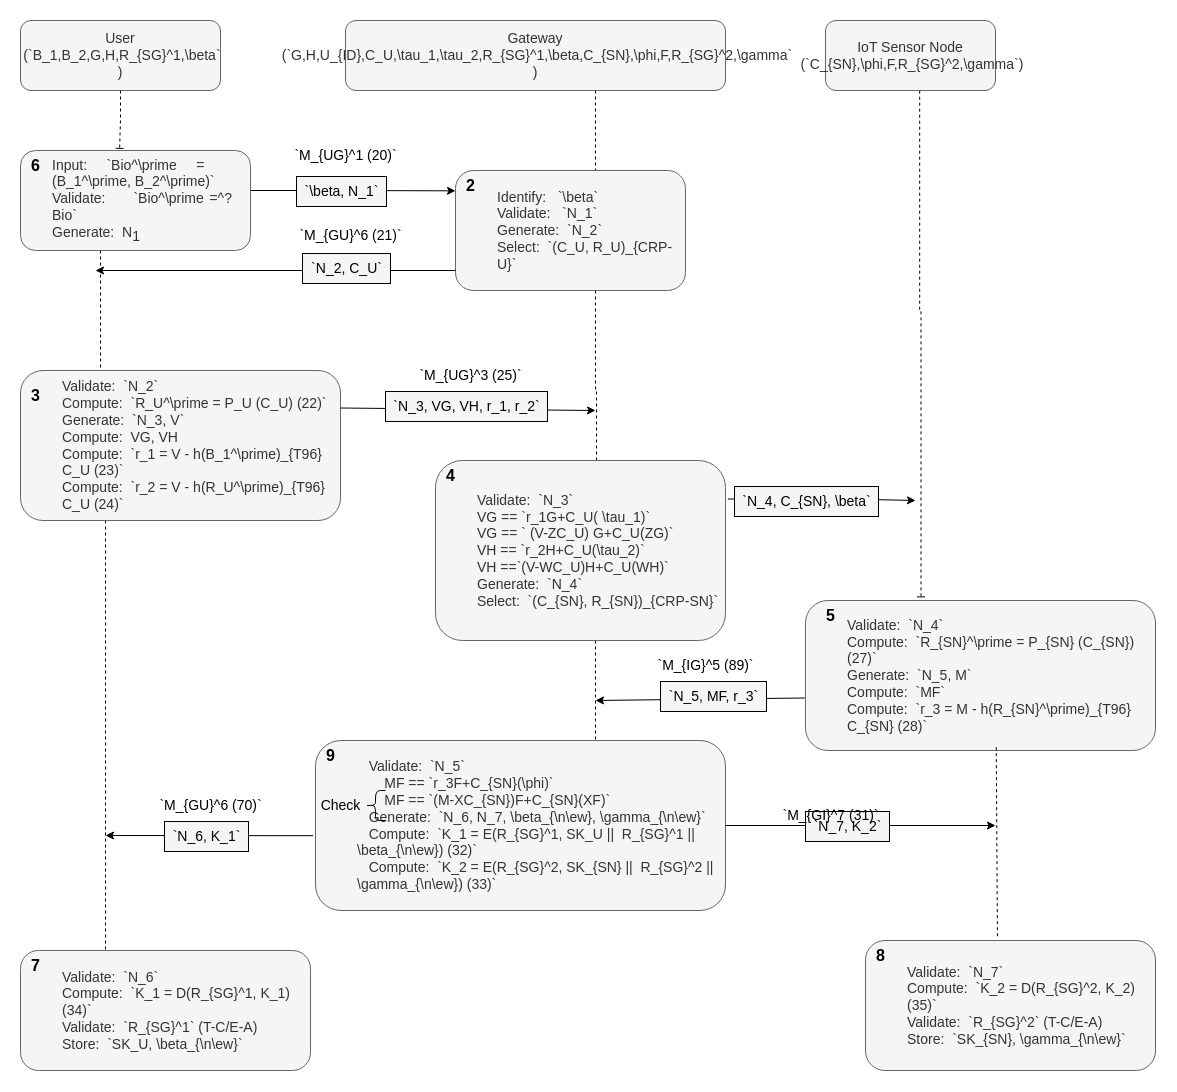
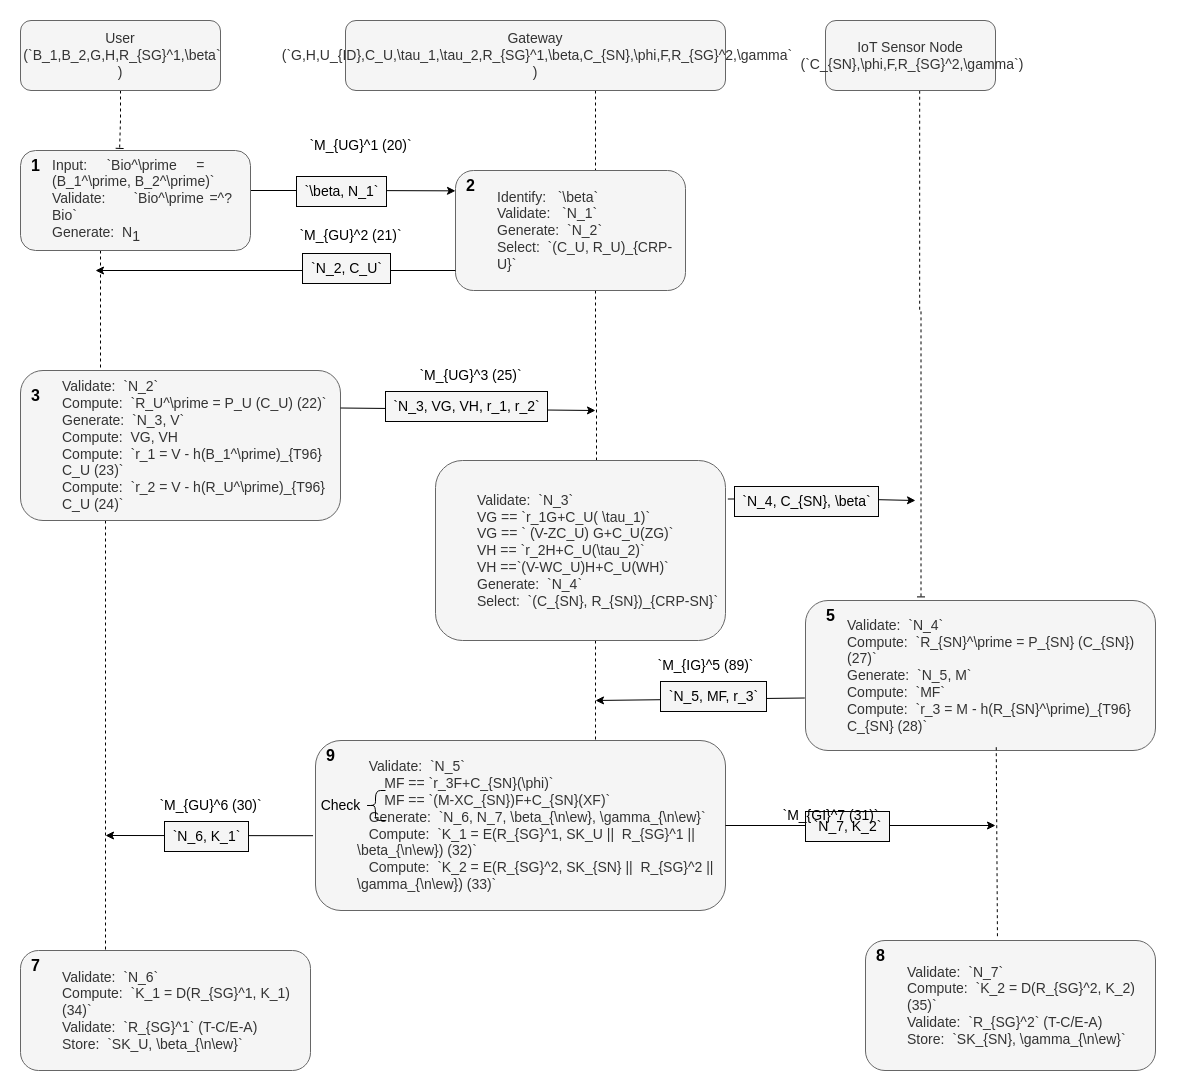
node "`M_{UG}^1 (20)`": moved (346, 156) -> (361, 146)
node "6": label "6" -> "1"
node "`M_{GU}^6 (21)`": label "`M_{GU}^6 (21)`" -> "`M_{GU}^2 (21)`"
node "4": removed
node "`M_{GU}^6 (70)`": label "`M_{GU}^6 (70)`" -> "`M_{GU}^6 (30)`"
